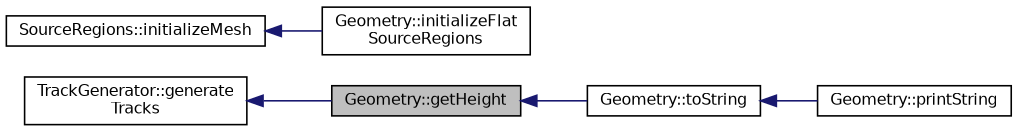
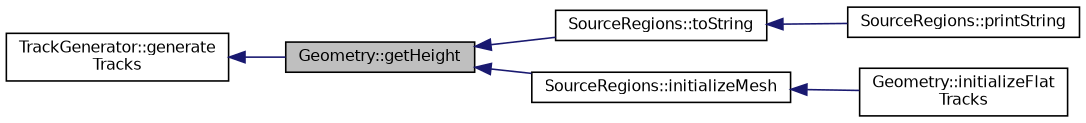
node "Geometry::initializeFlat SourceRegions": label "Geometry::initializeFlat SourceRegions" -> "Geometry::initializeFlat Tracks"
edge "SourceRegions::initializeMesh" -> "Geometry::getHeight": added
node "Geometry::toString": label "Geometry::toString" -> "SourceRegions::toString"
node "Geometry::printString": label "Geometry::printString" -> "SourceRegions::printString"
